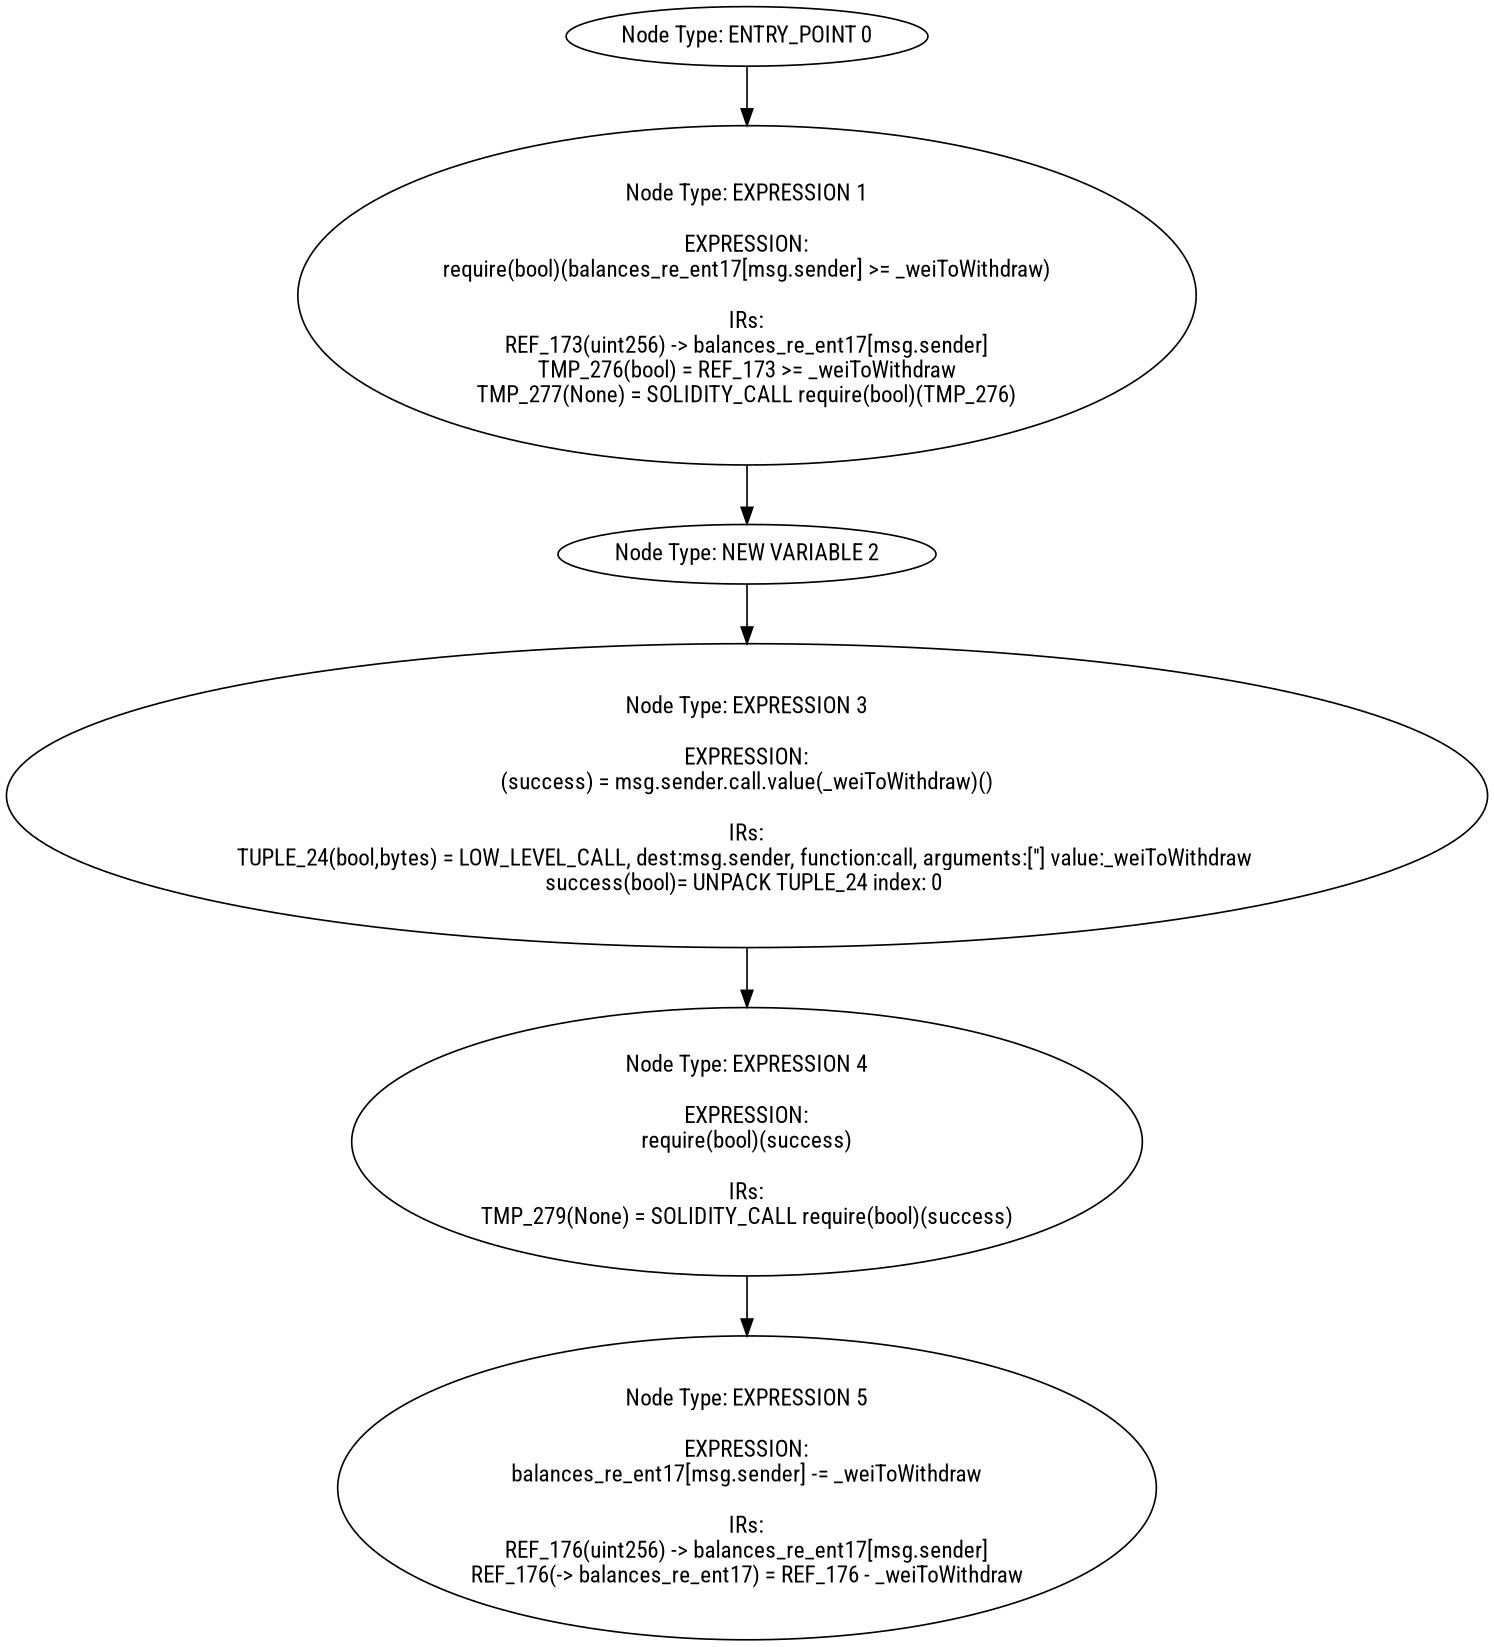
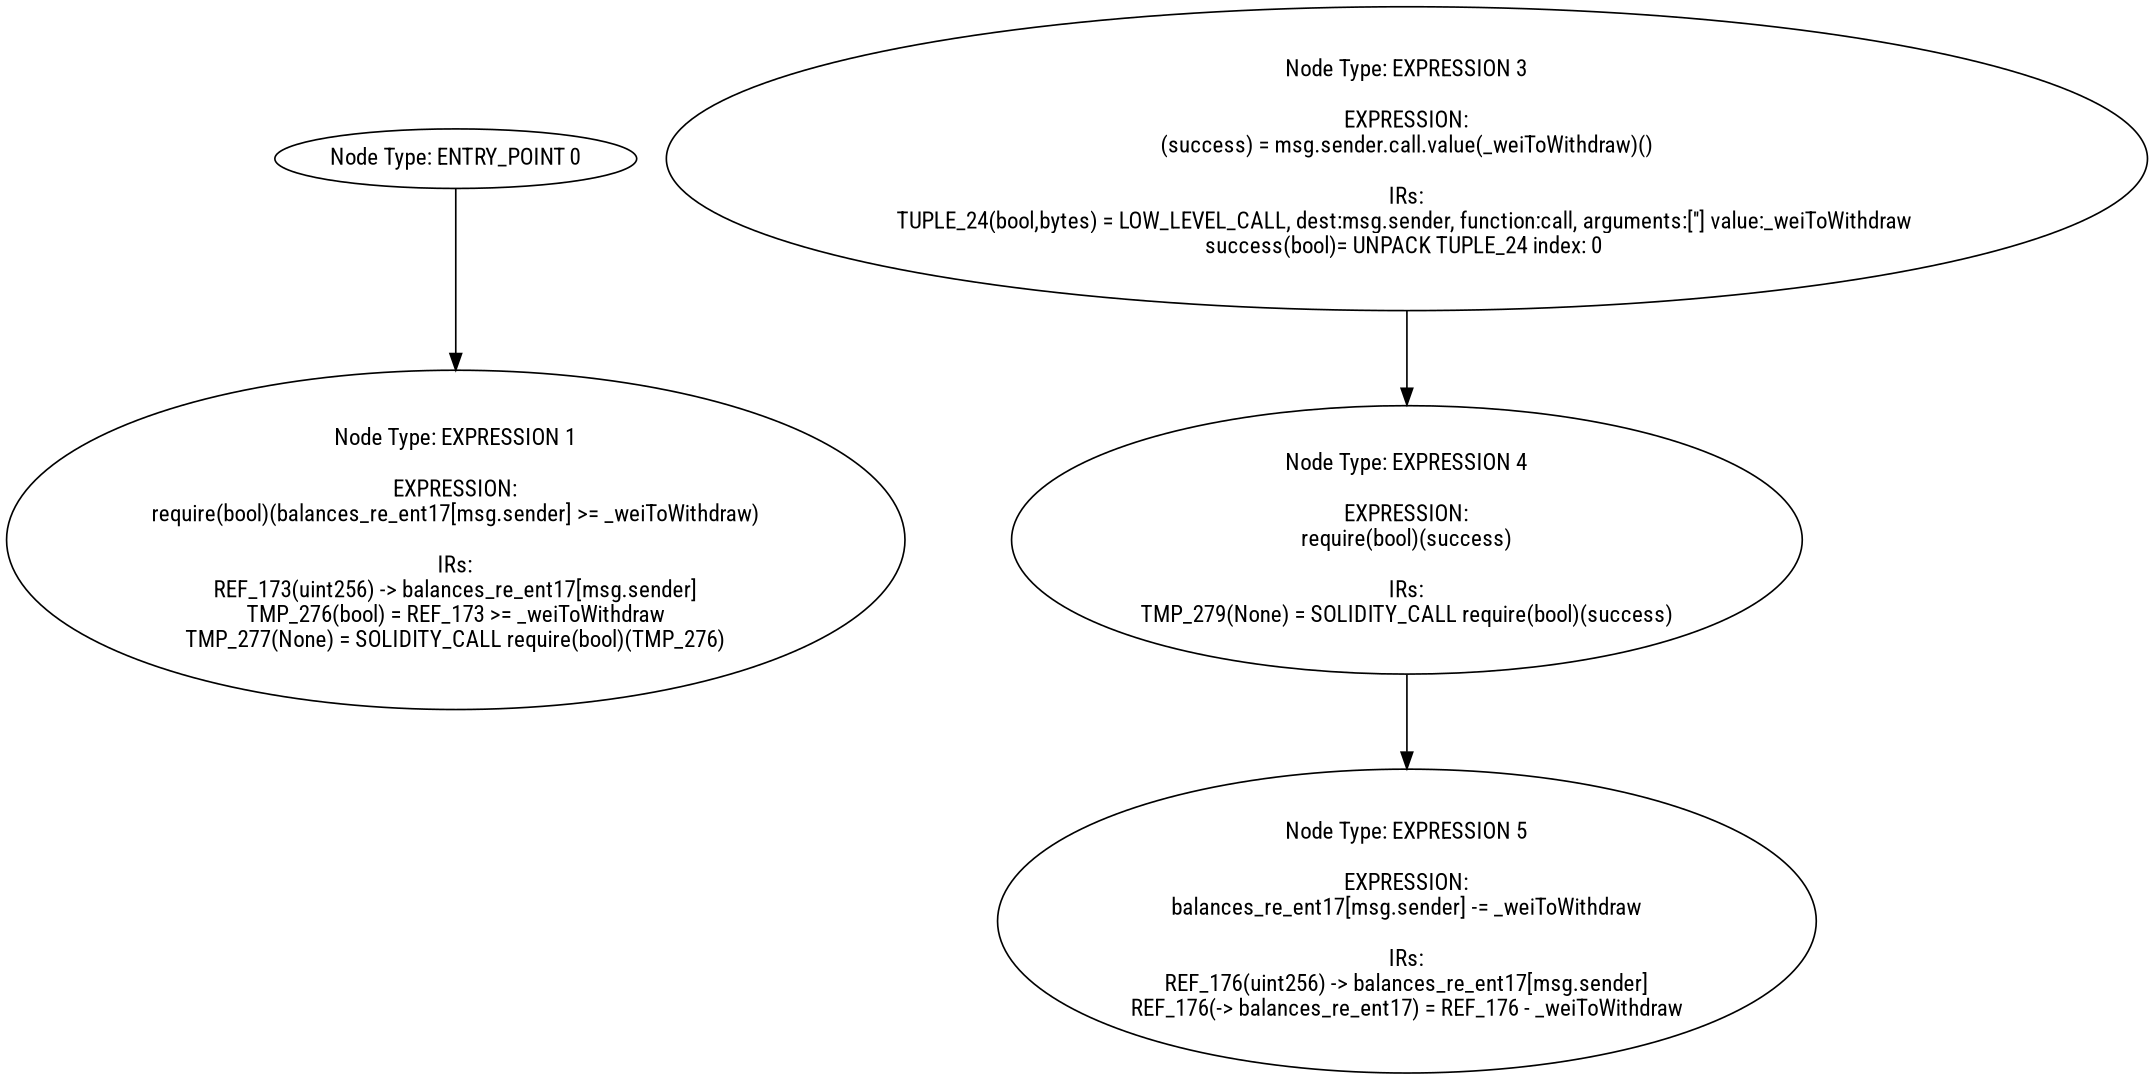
node "Node Type: NEW VARIABLE 2": removed
